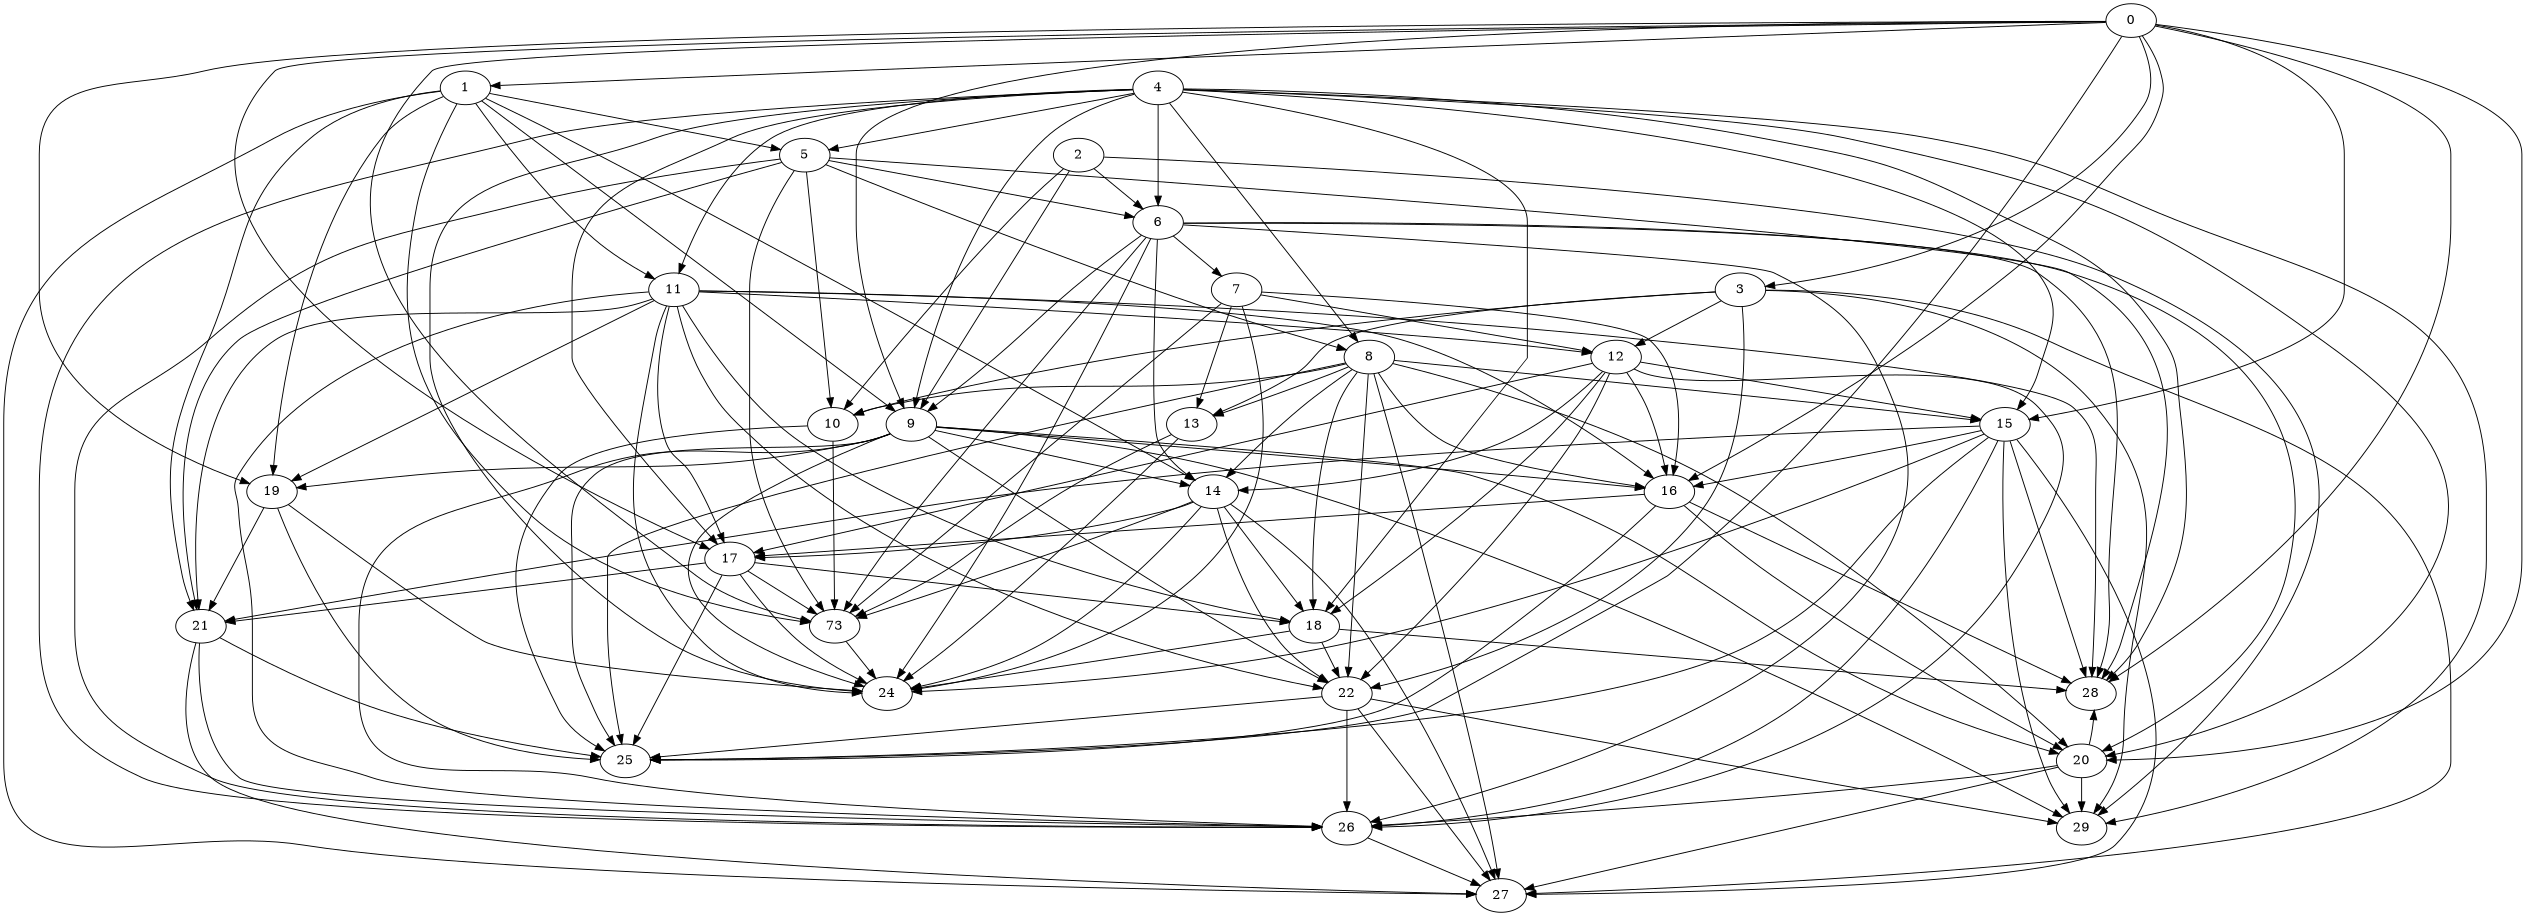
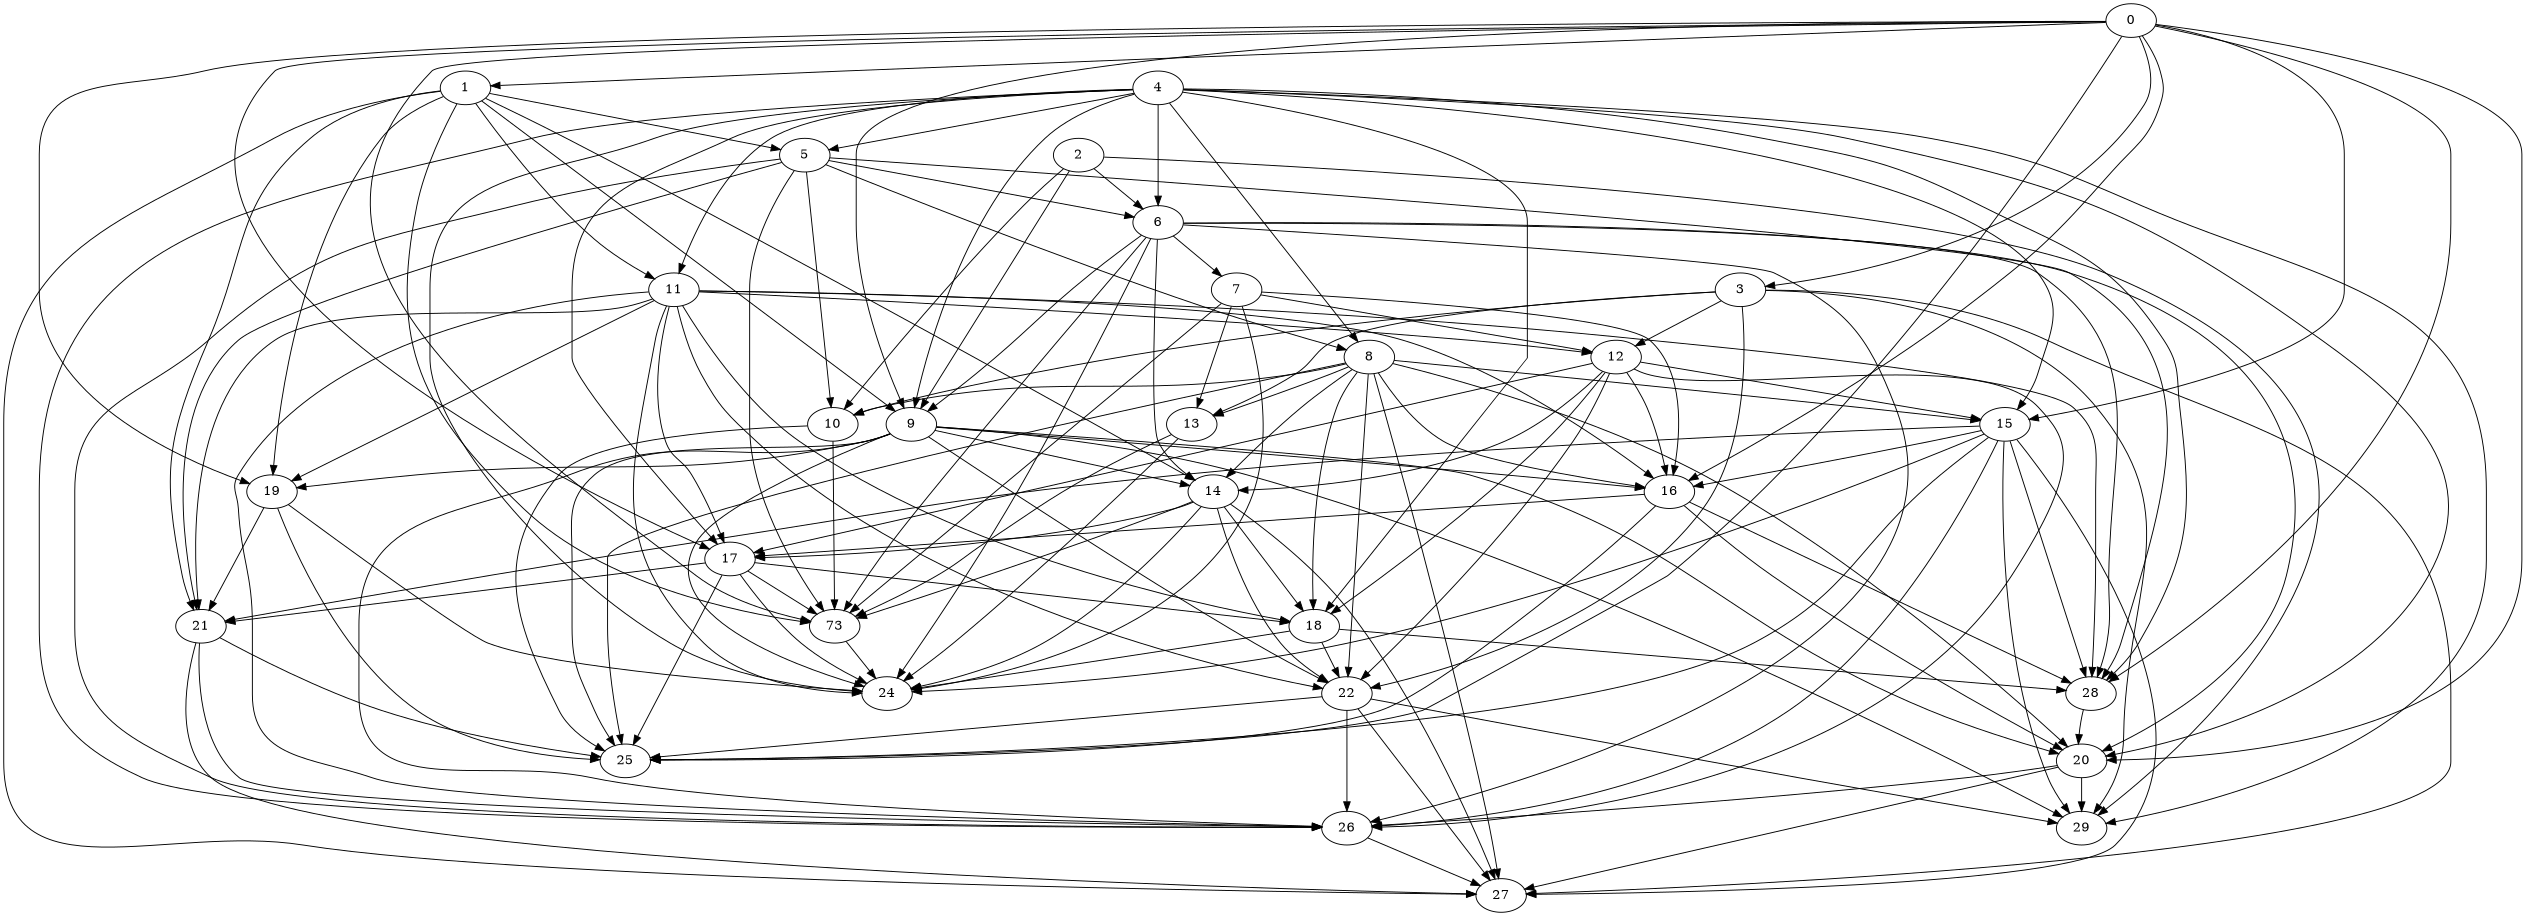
edge "20" -> "28": reversed
